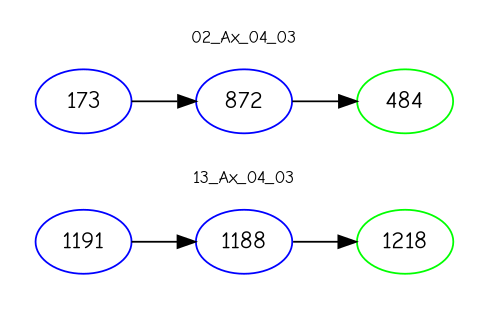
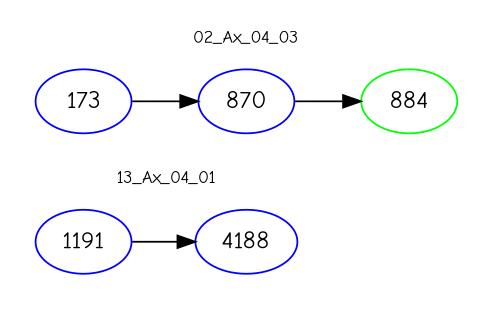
node "872": label "872" -> "870"
node "484": label "484" -> "884"
cluster "13_Ax_04_03": label "13_Ax_04_03" -> "13_Ax_04_01"
node "1188": label "1188" -> "4188"
node "1218": removed
